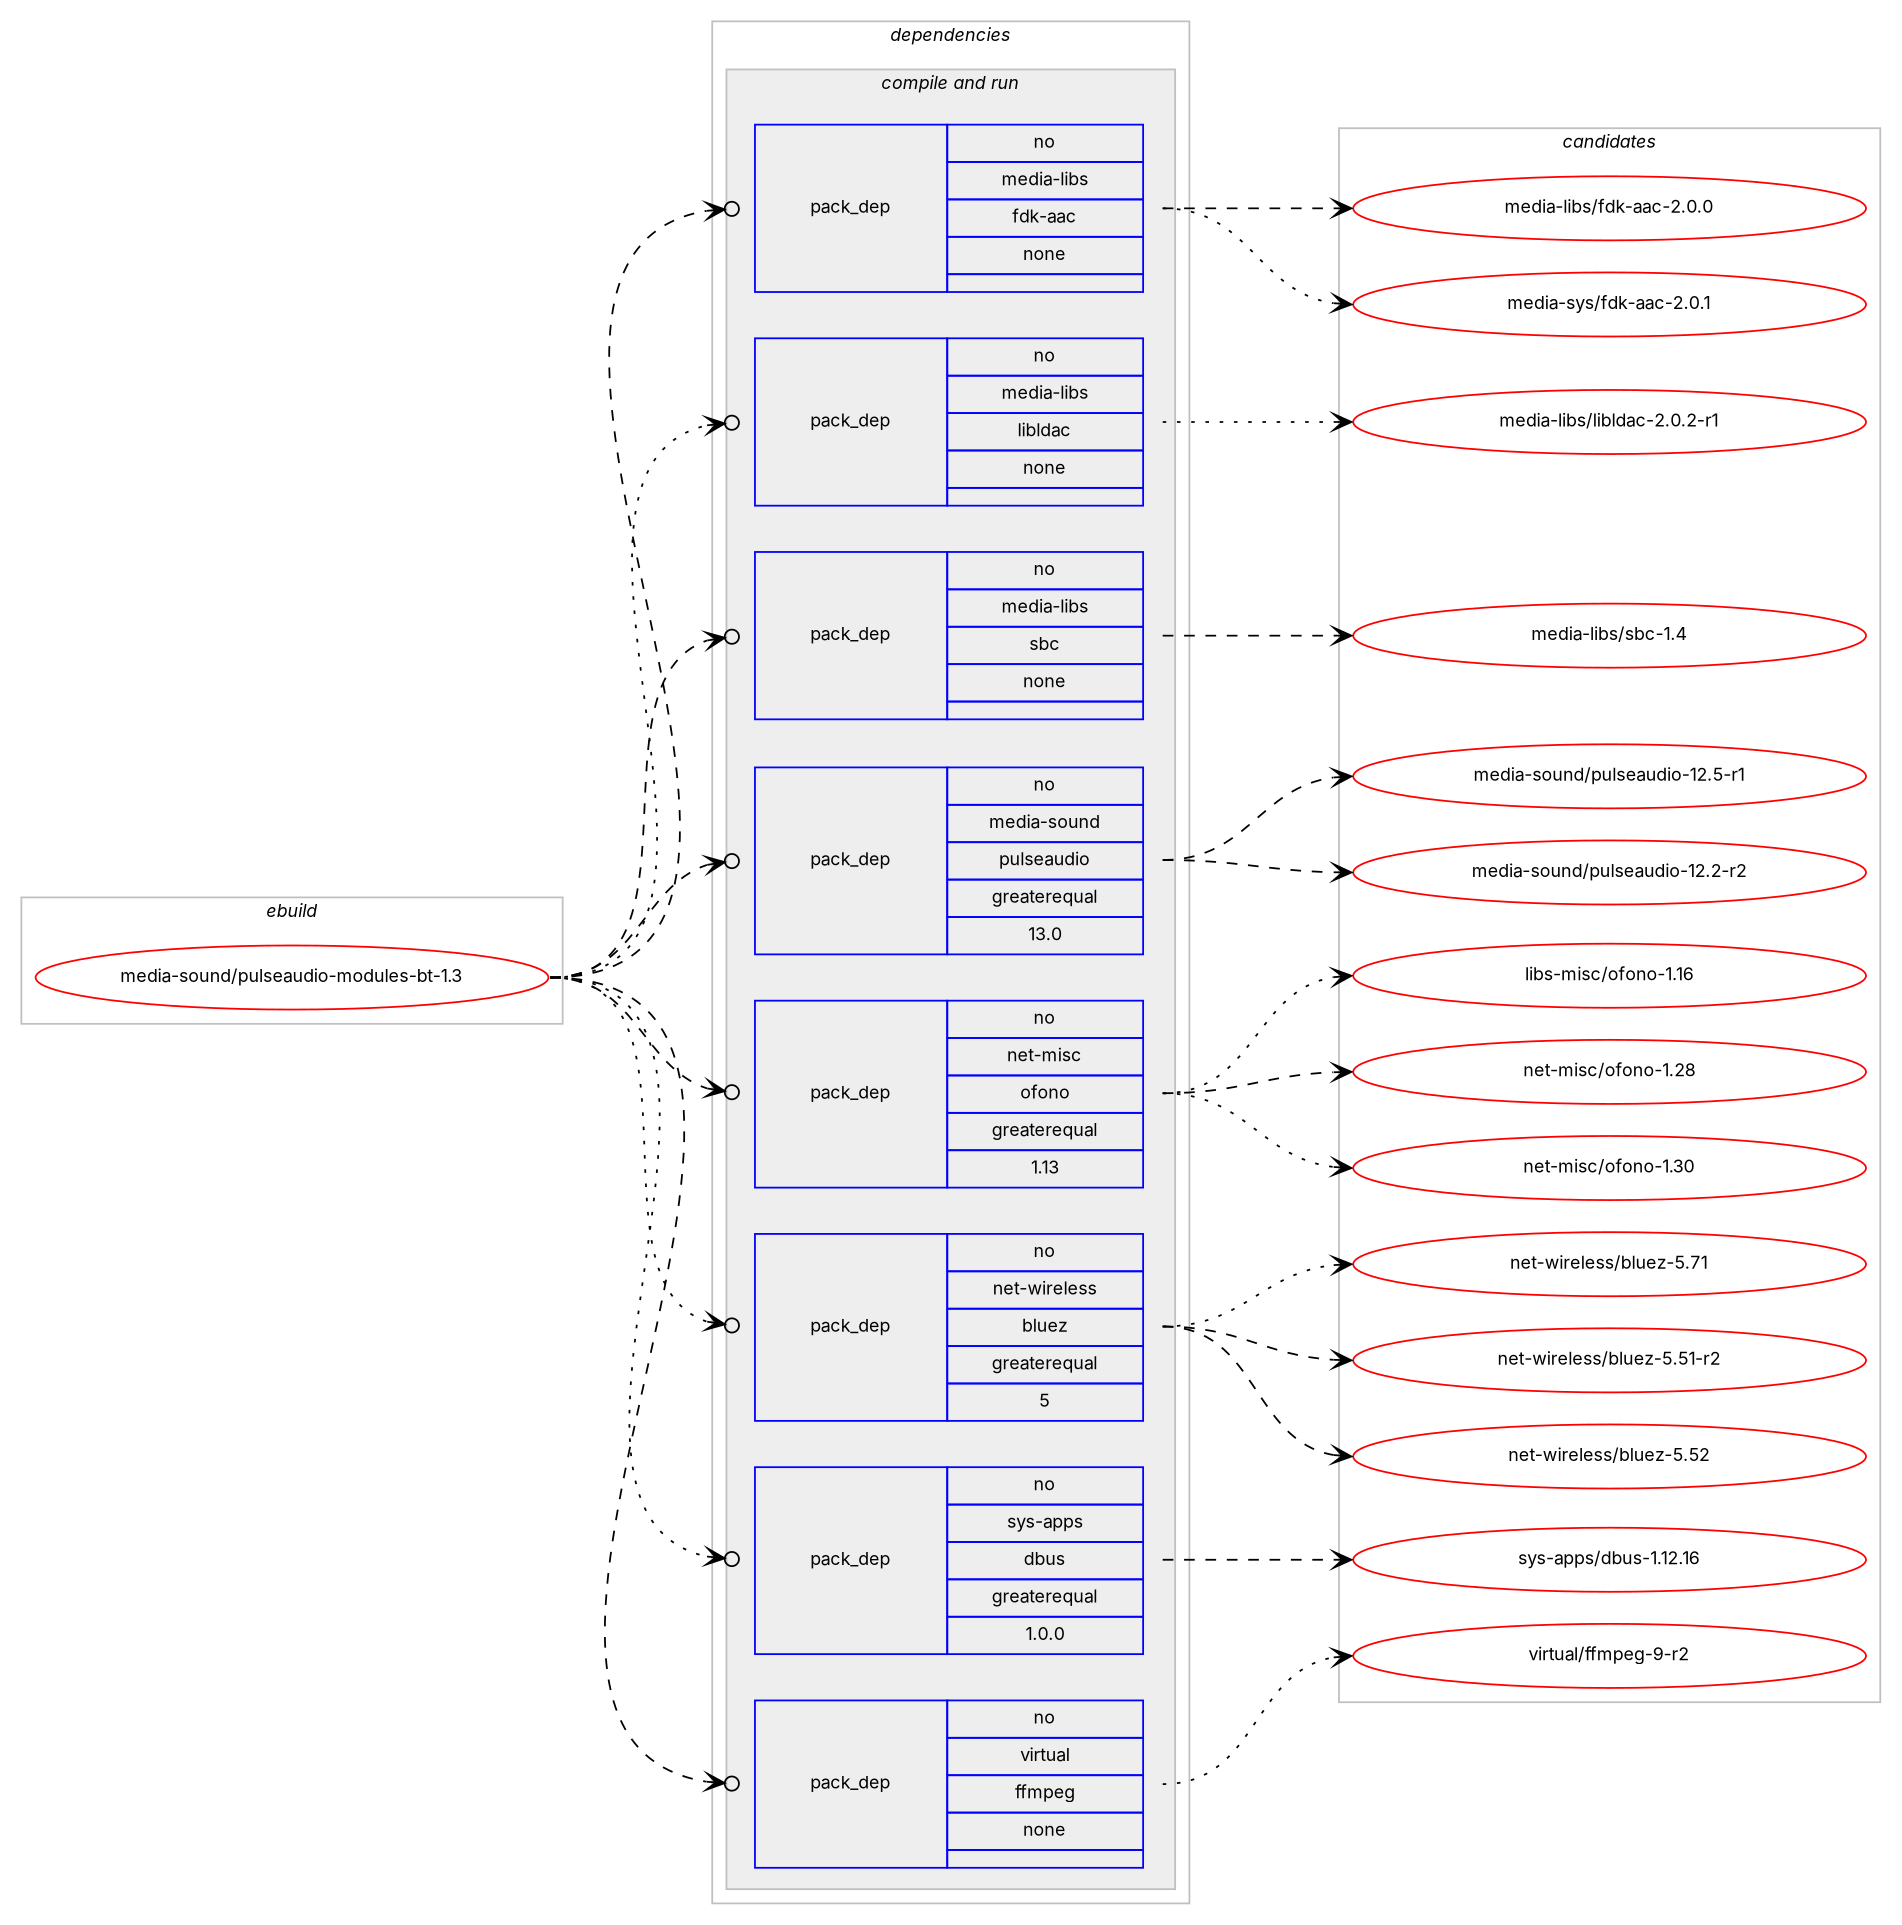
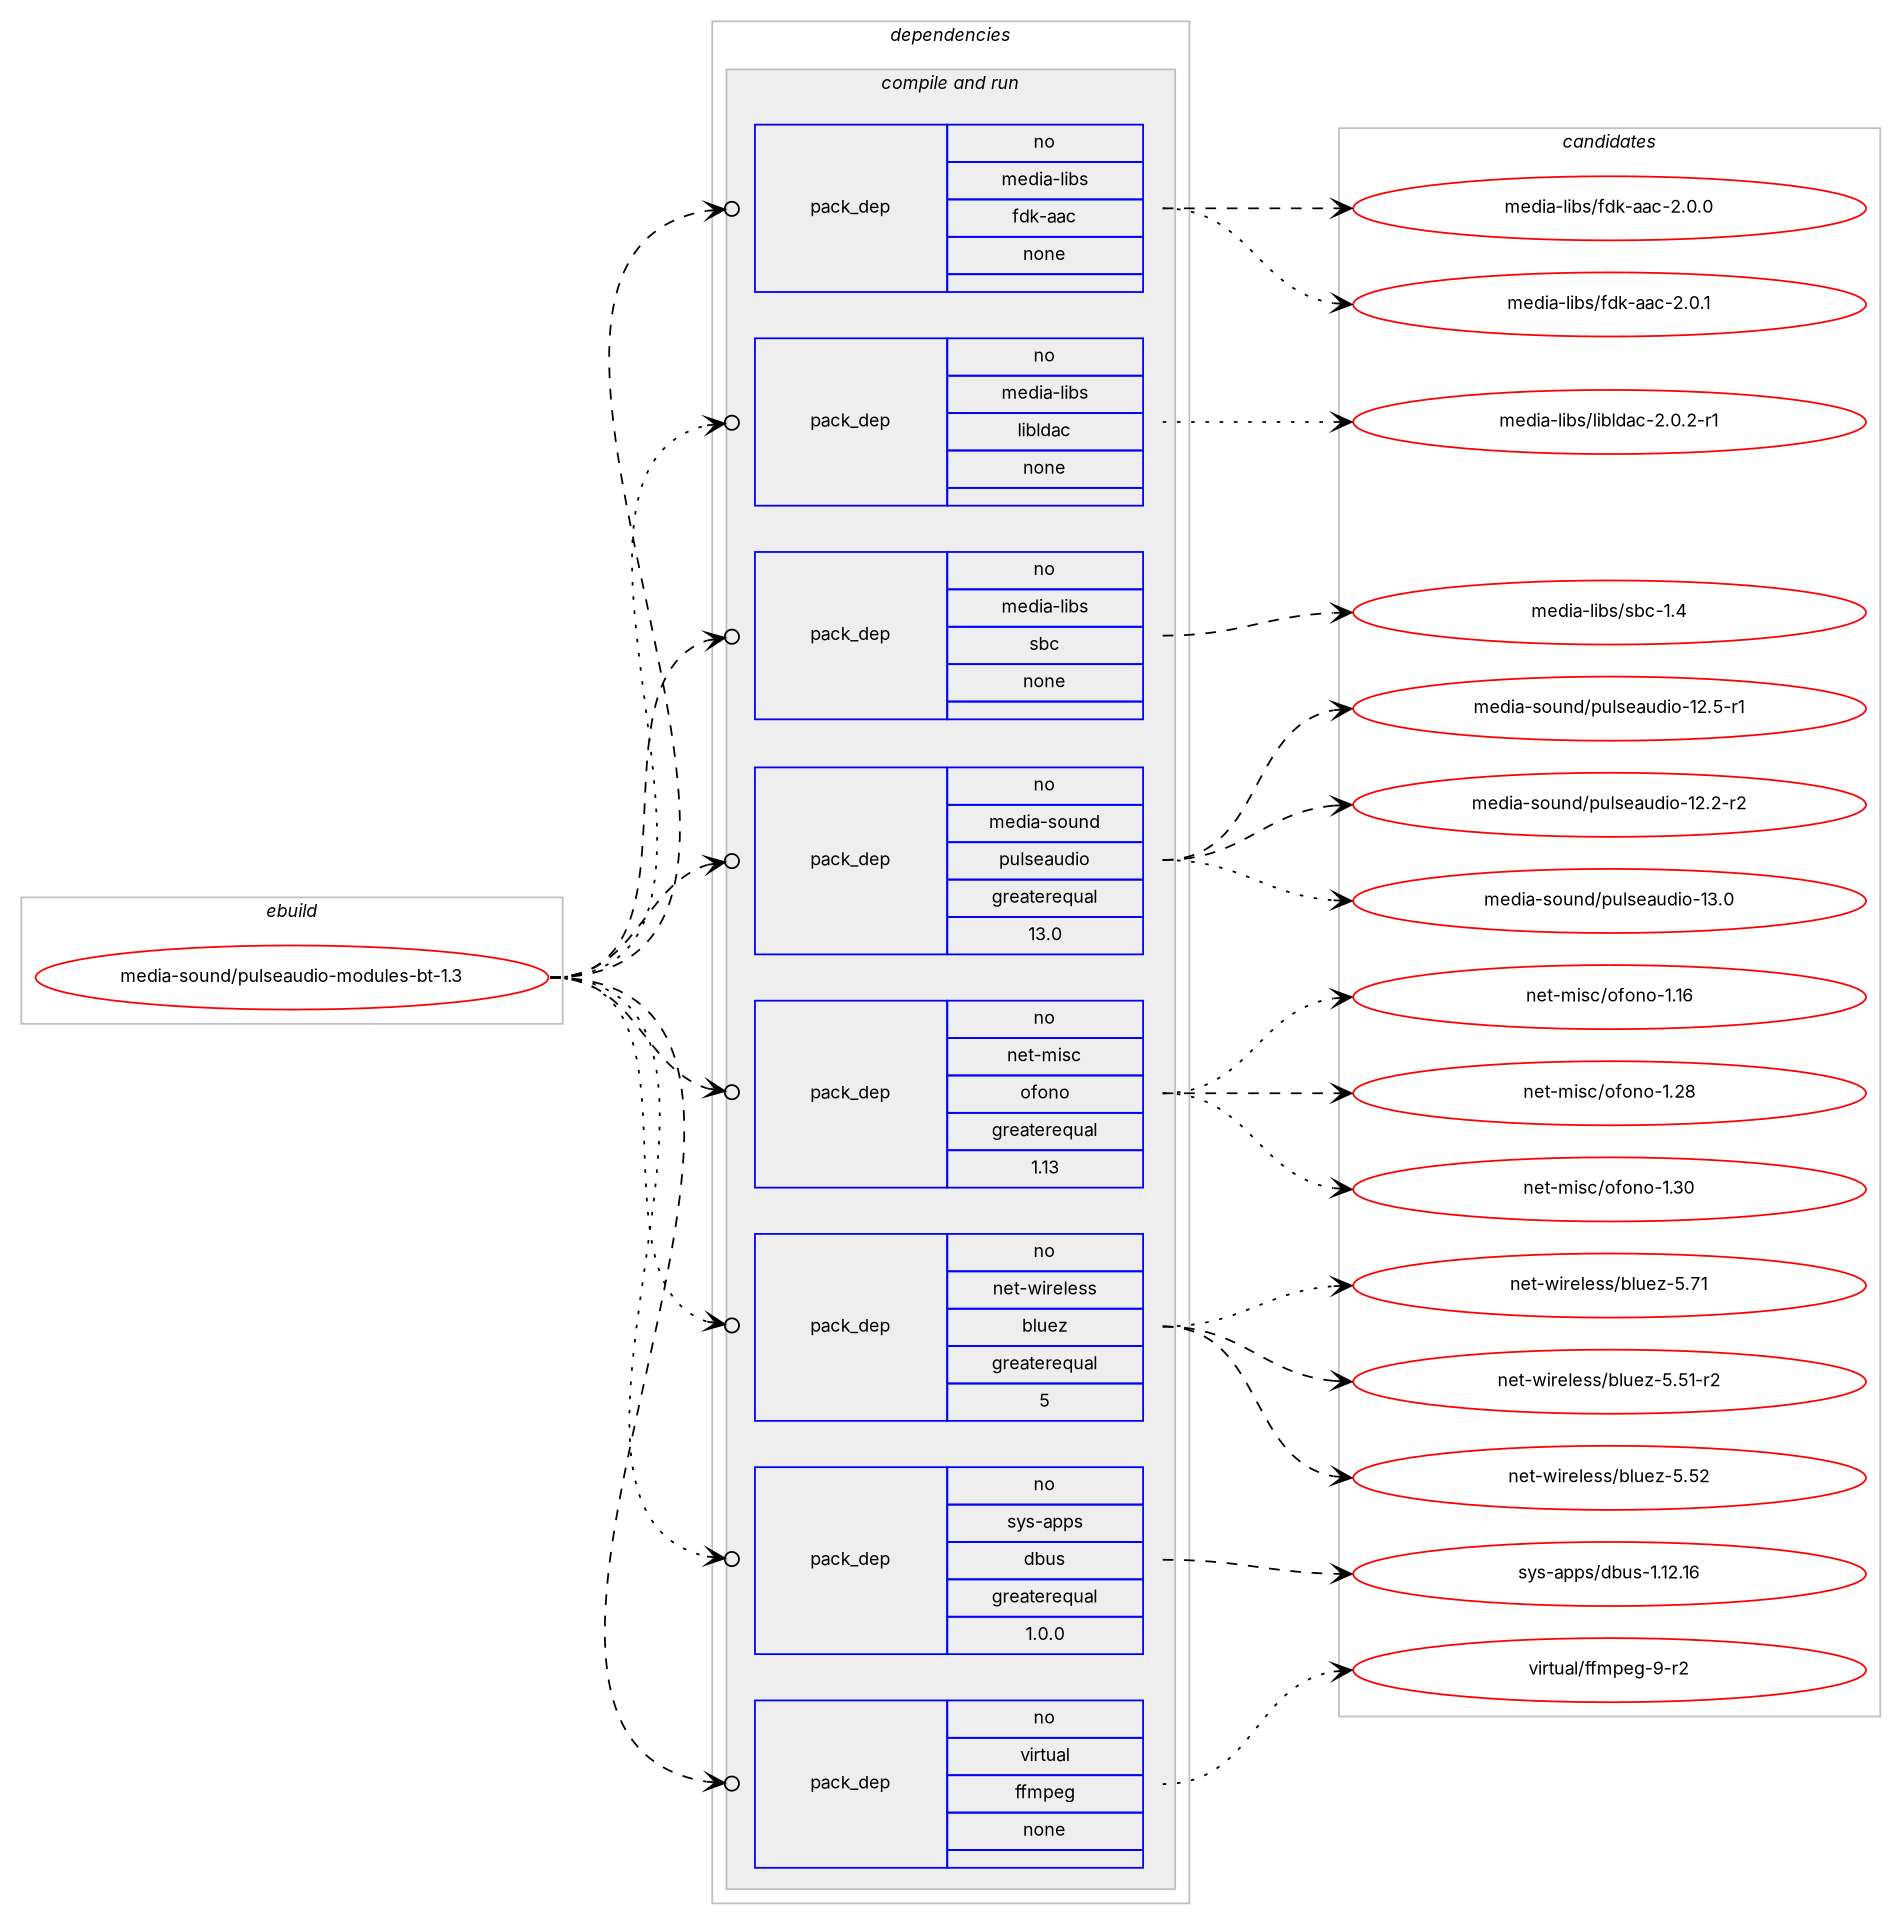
node "media-sys/fdk-aac-2.0.1": label "media-sys/fdk-aac-2.0.1" -> "media-libs/fdk-aac-2.0.1"
node "media-sound/pulseaudio-13.0": added
node "libs-misc/ofono-1.16": label "libs-misc/ofono-1.16" -> "net-misc/ofono-1.16"
